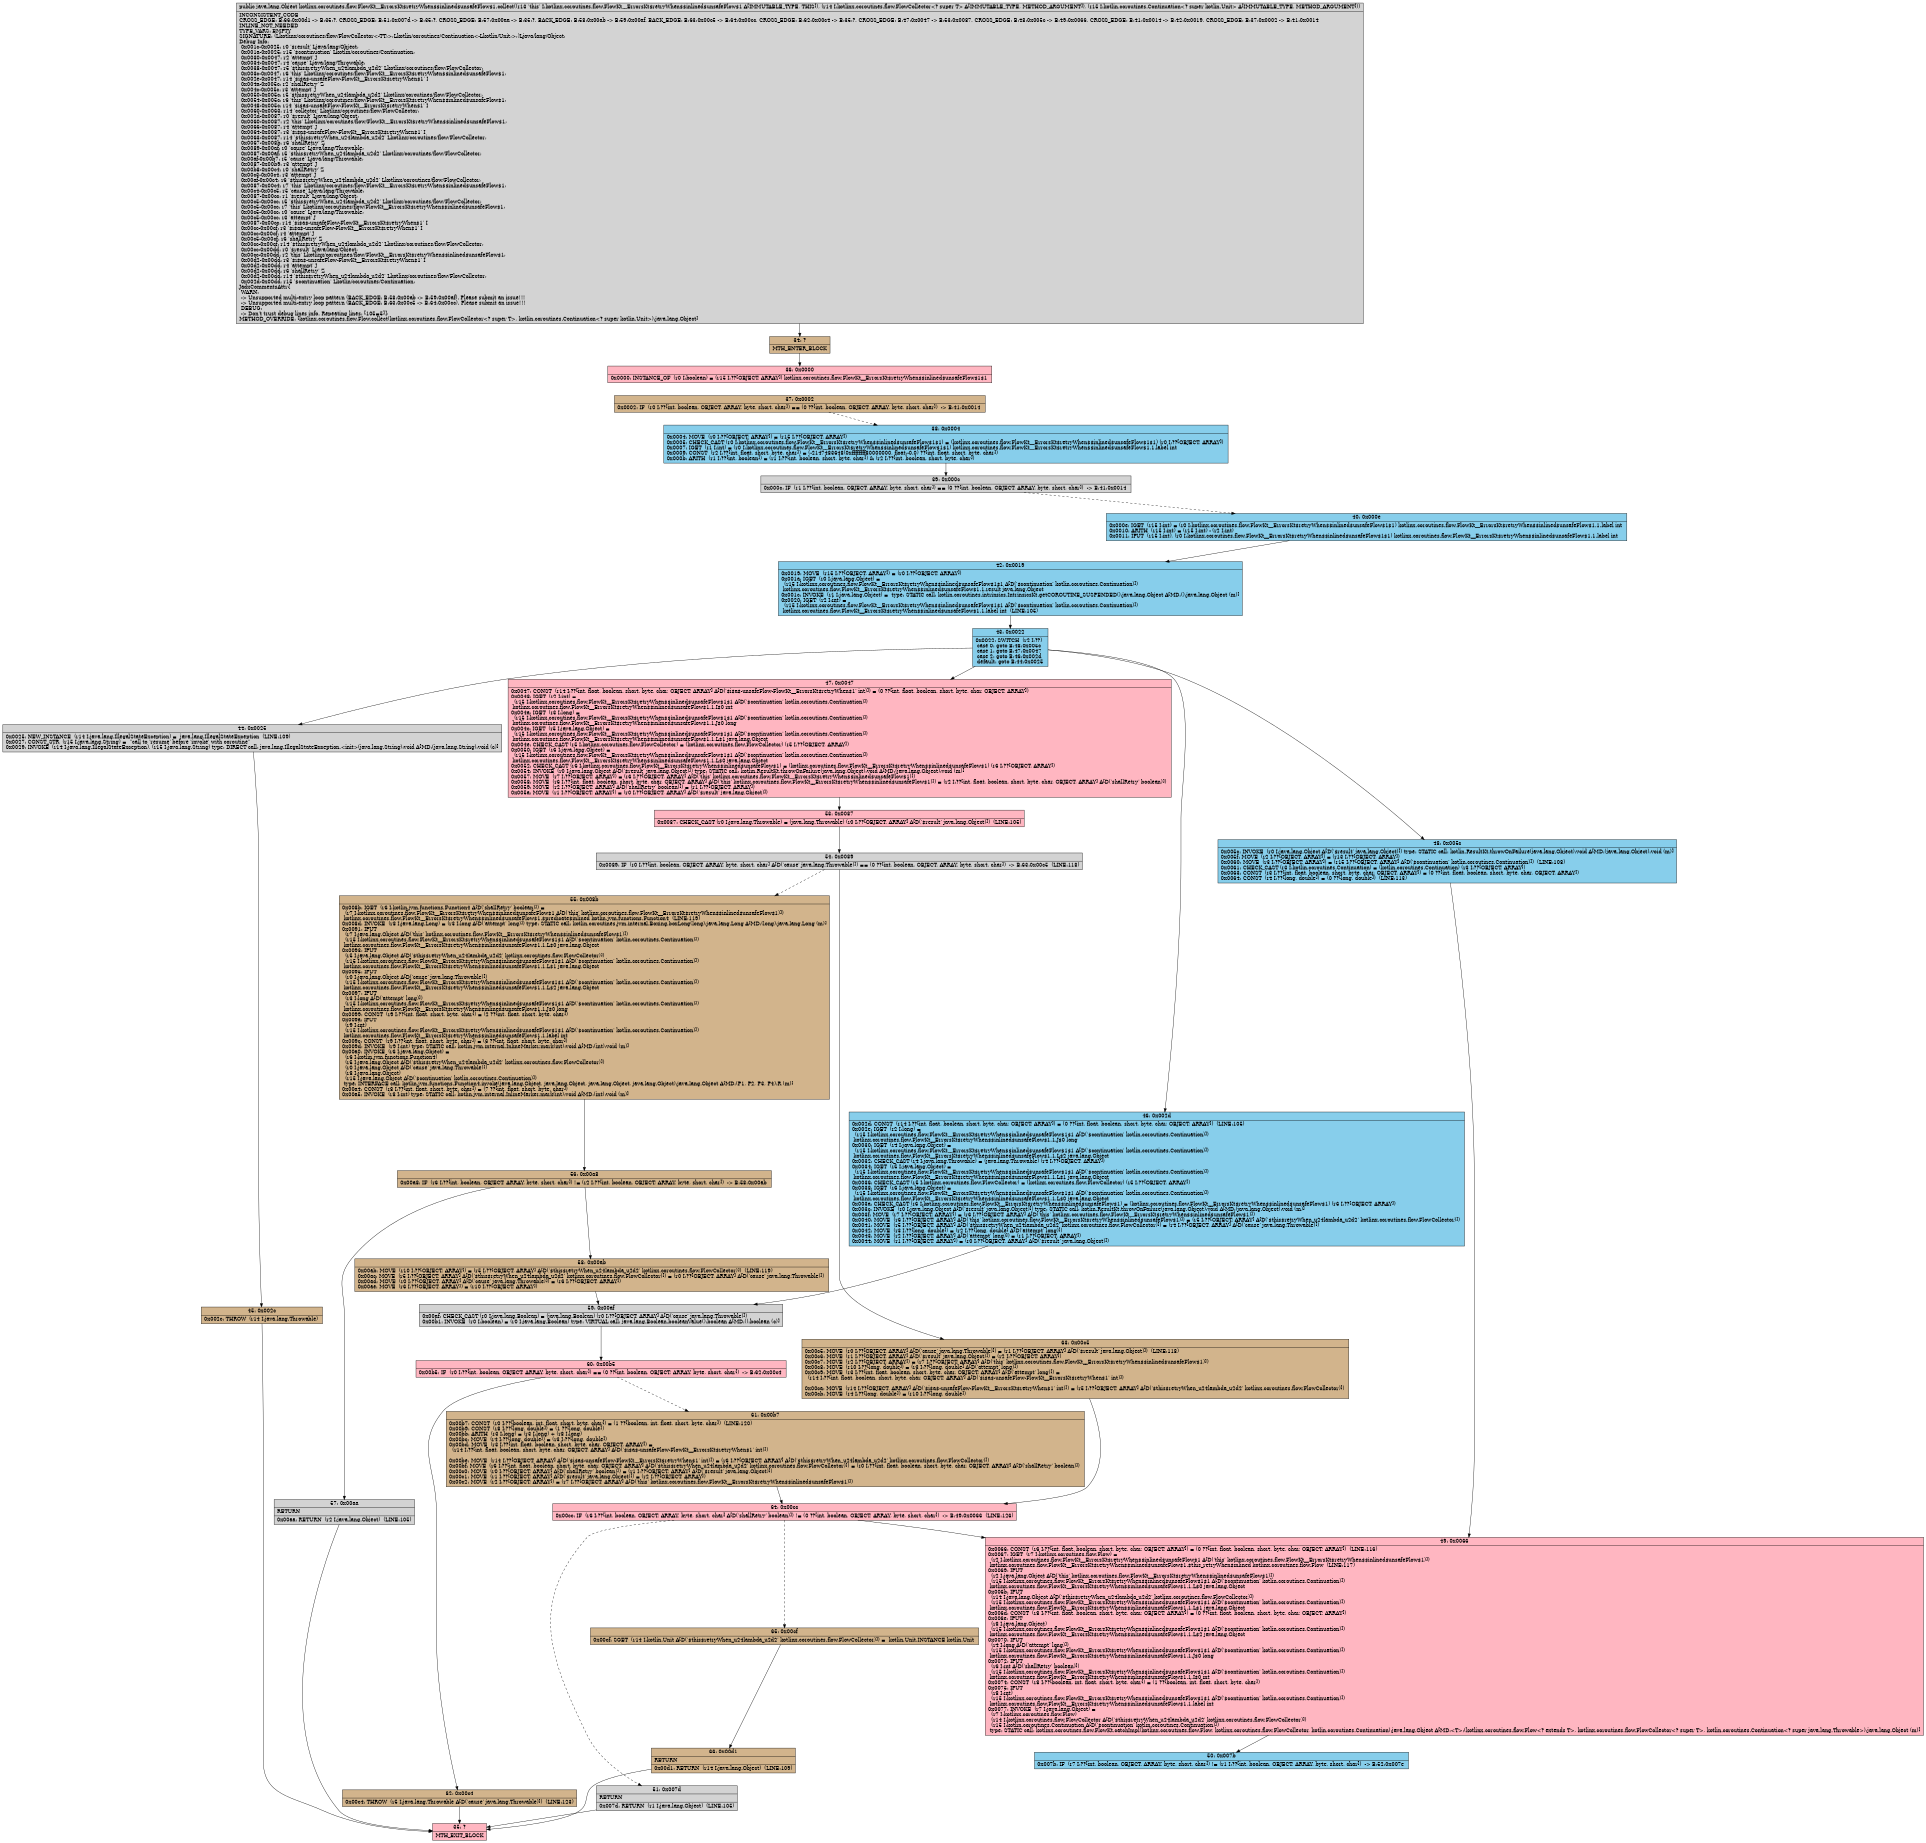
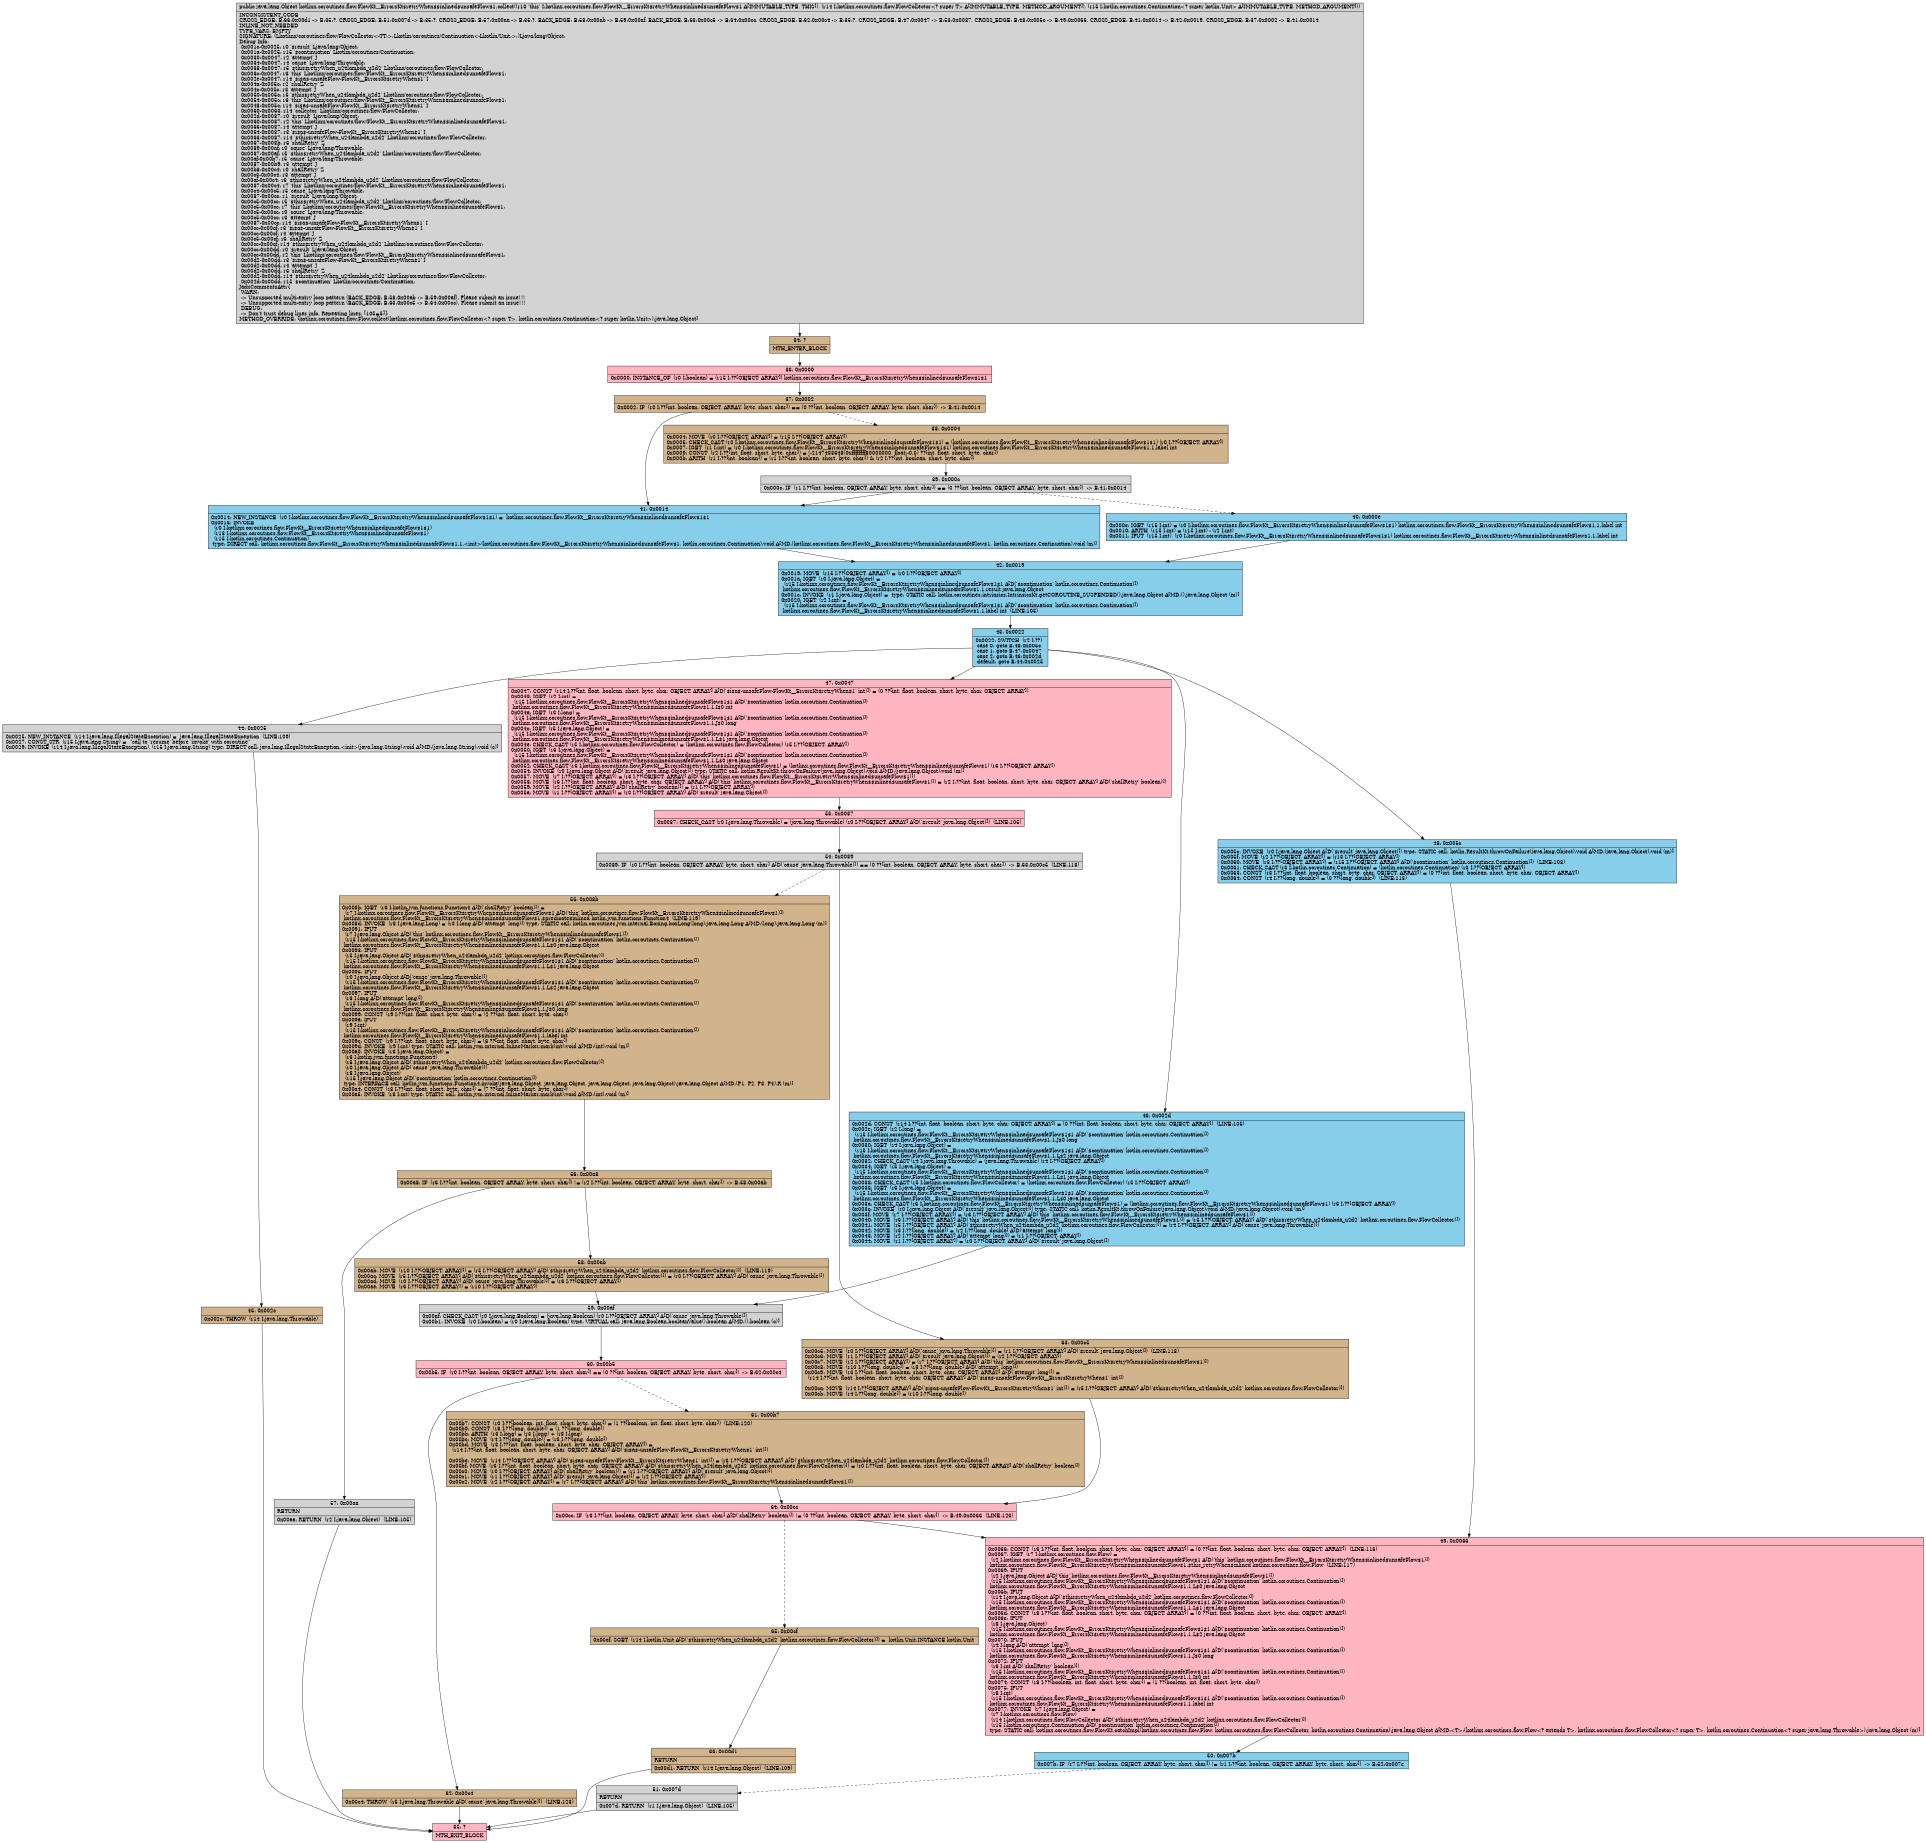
edge "36: 0x0000" -> "37: 0x0002": added
node "38: 0x0004": fillcolor skyblue -> tan
node "41: 0x0014": added
edge "64: 0x00cc" -> "51: 0x007d": now "50: 0x007b" -> "51: 0x007d"
